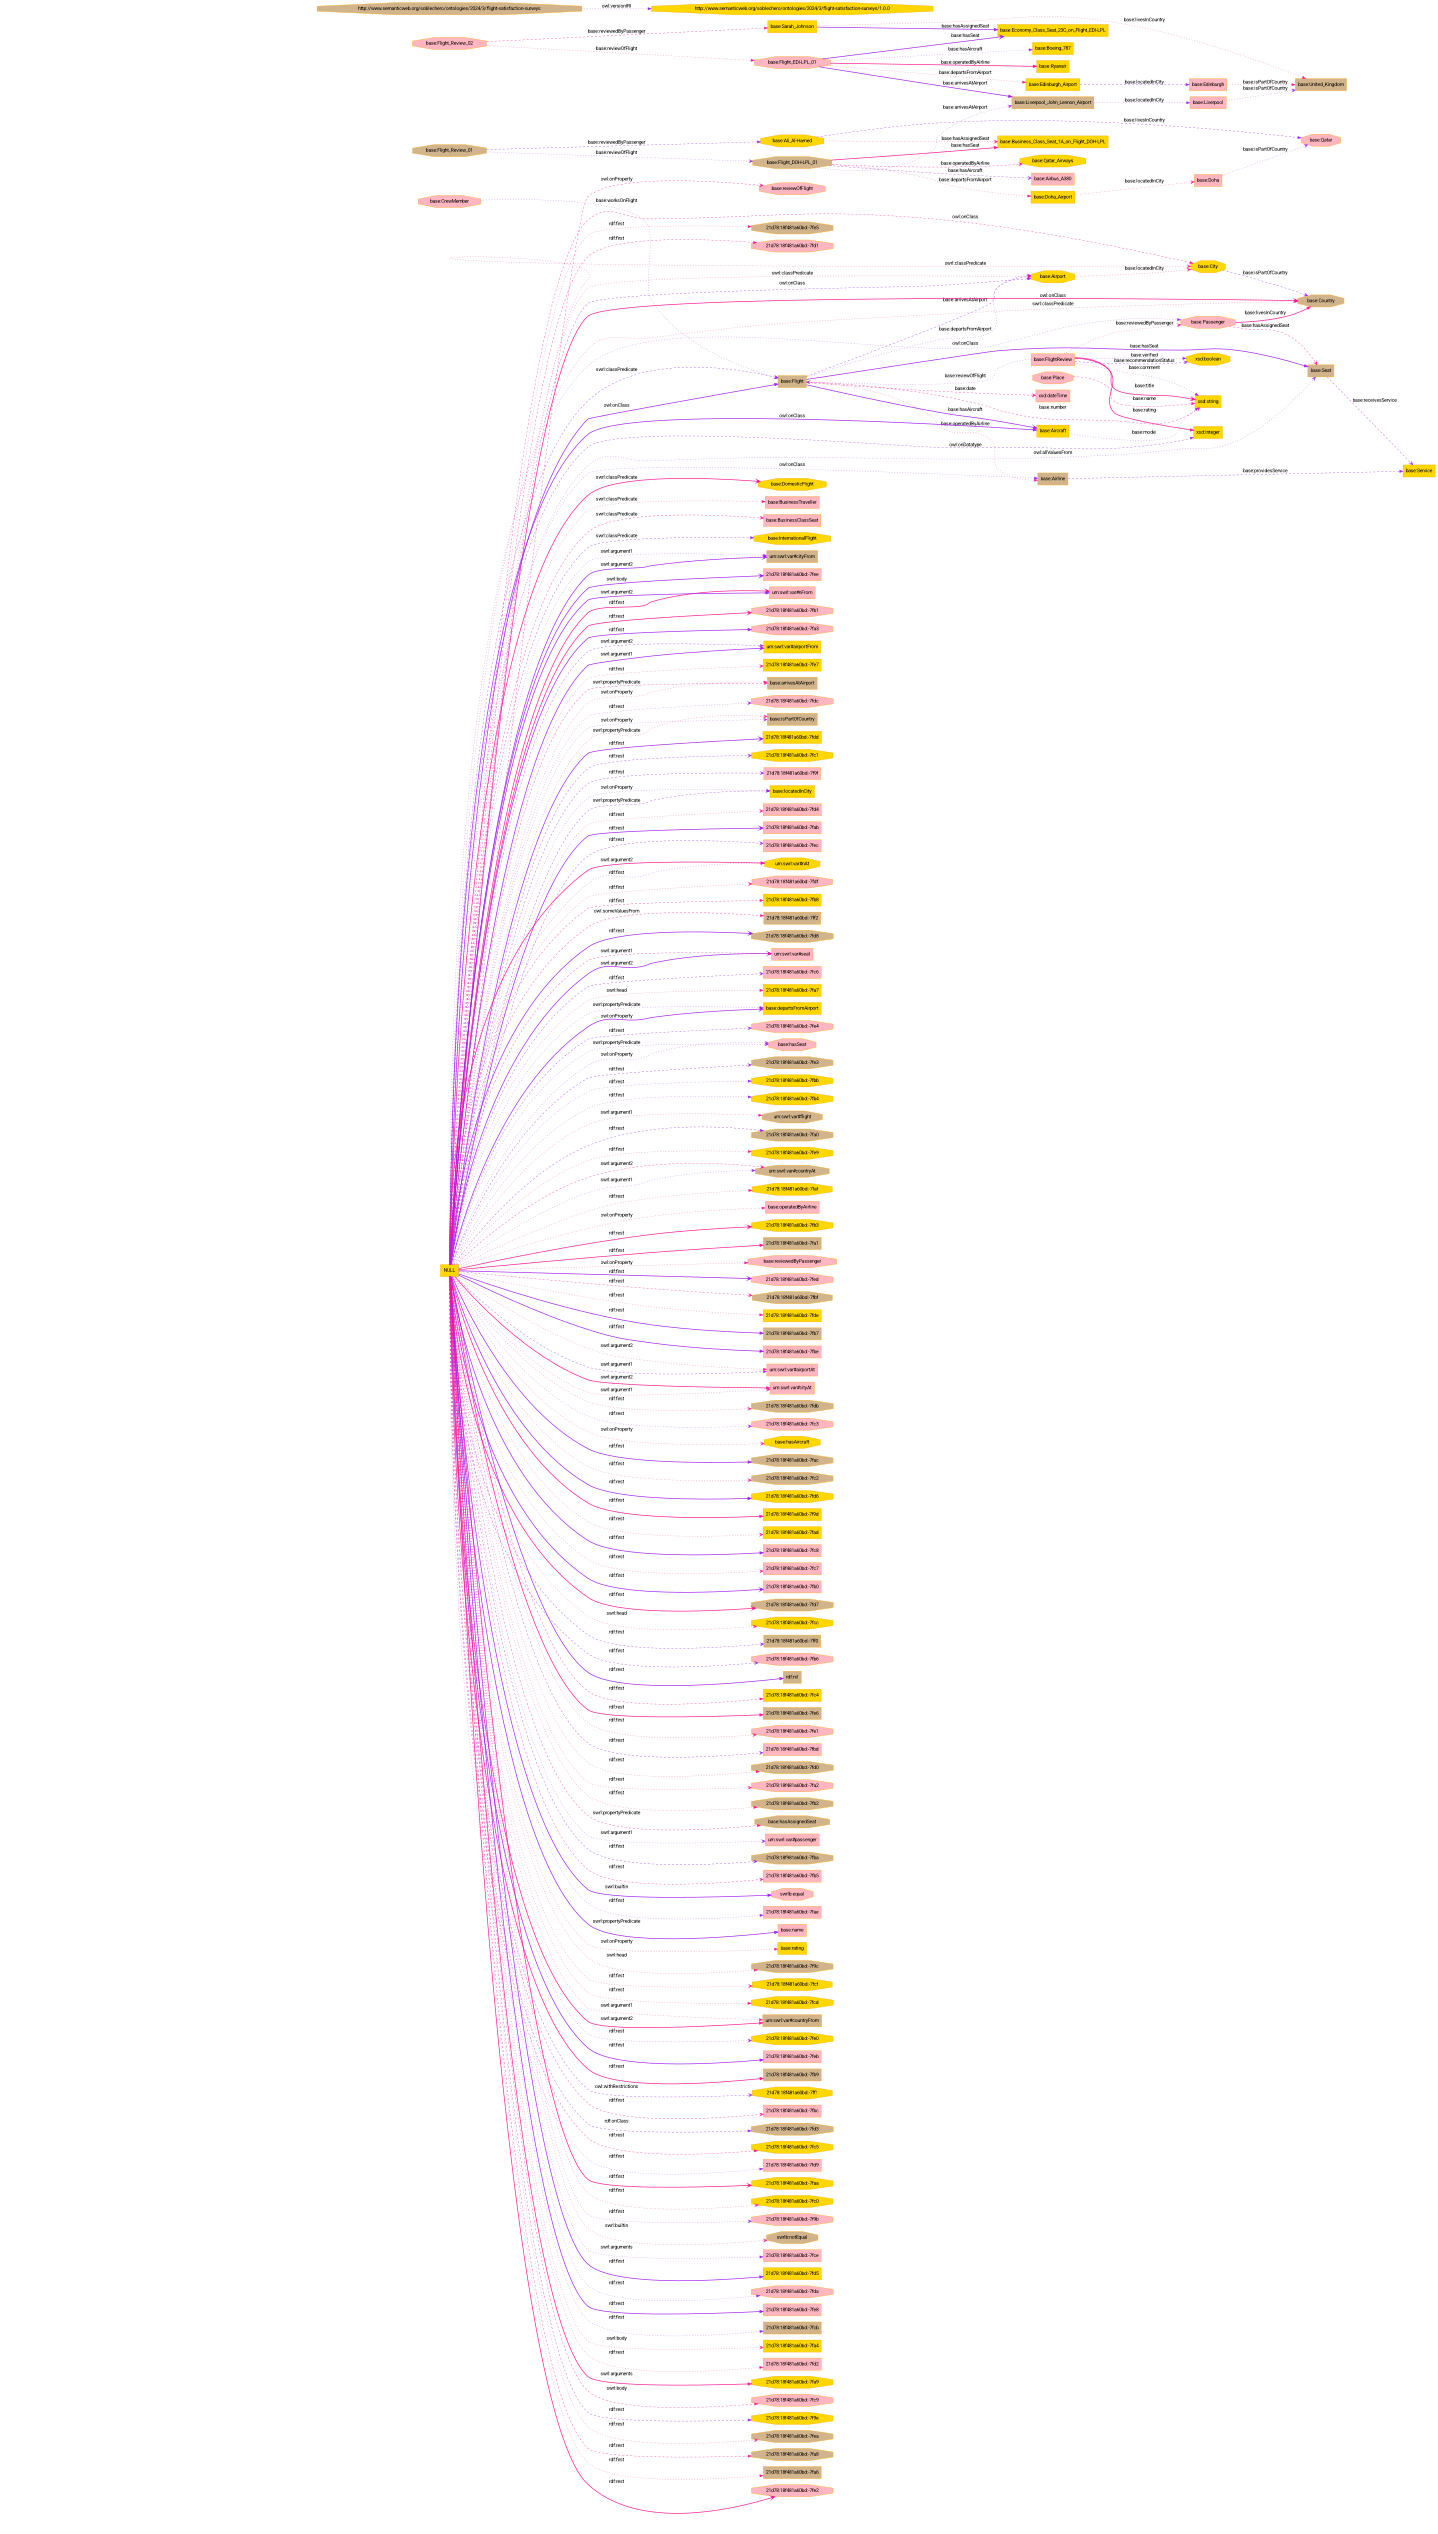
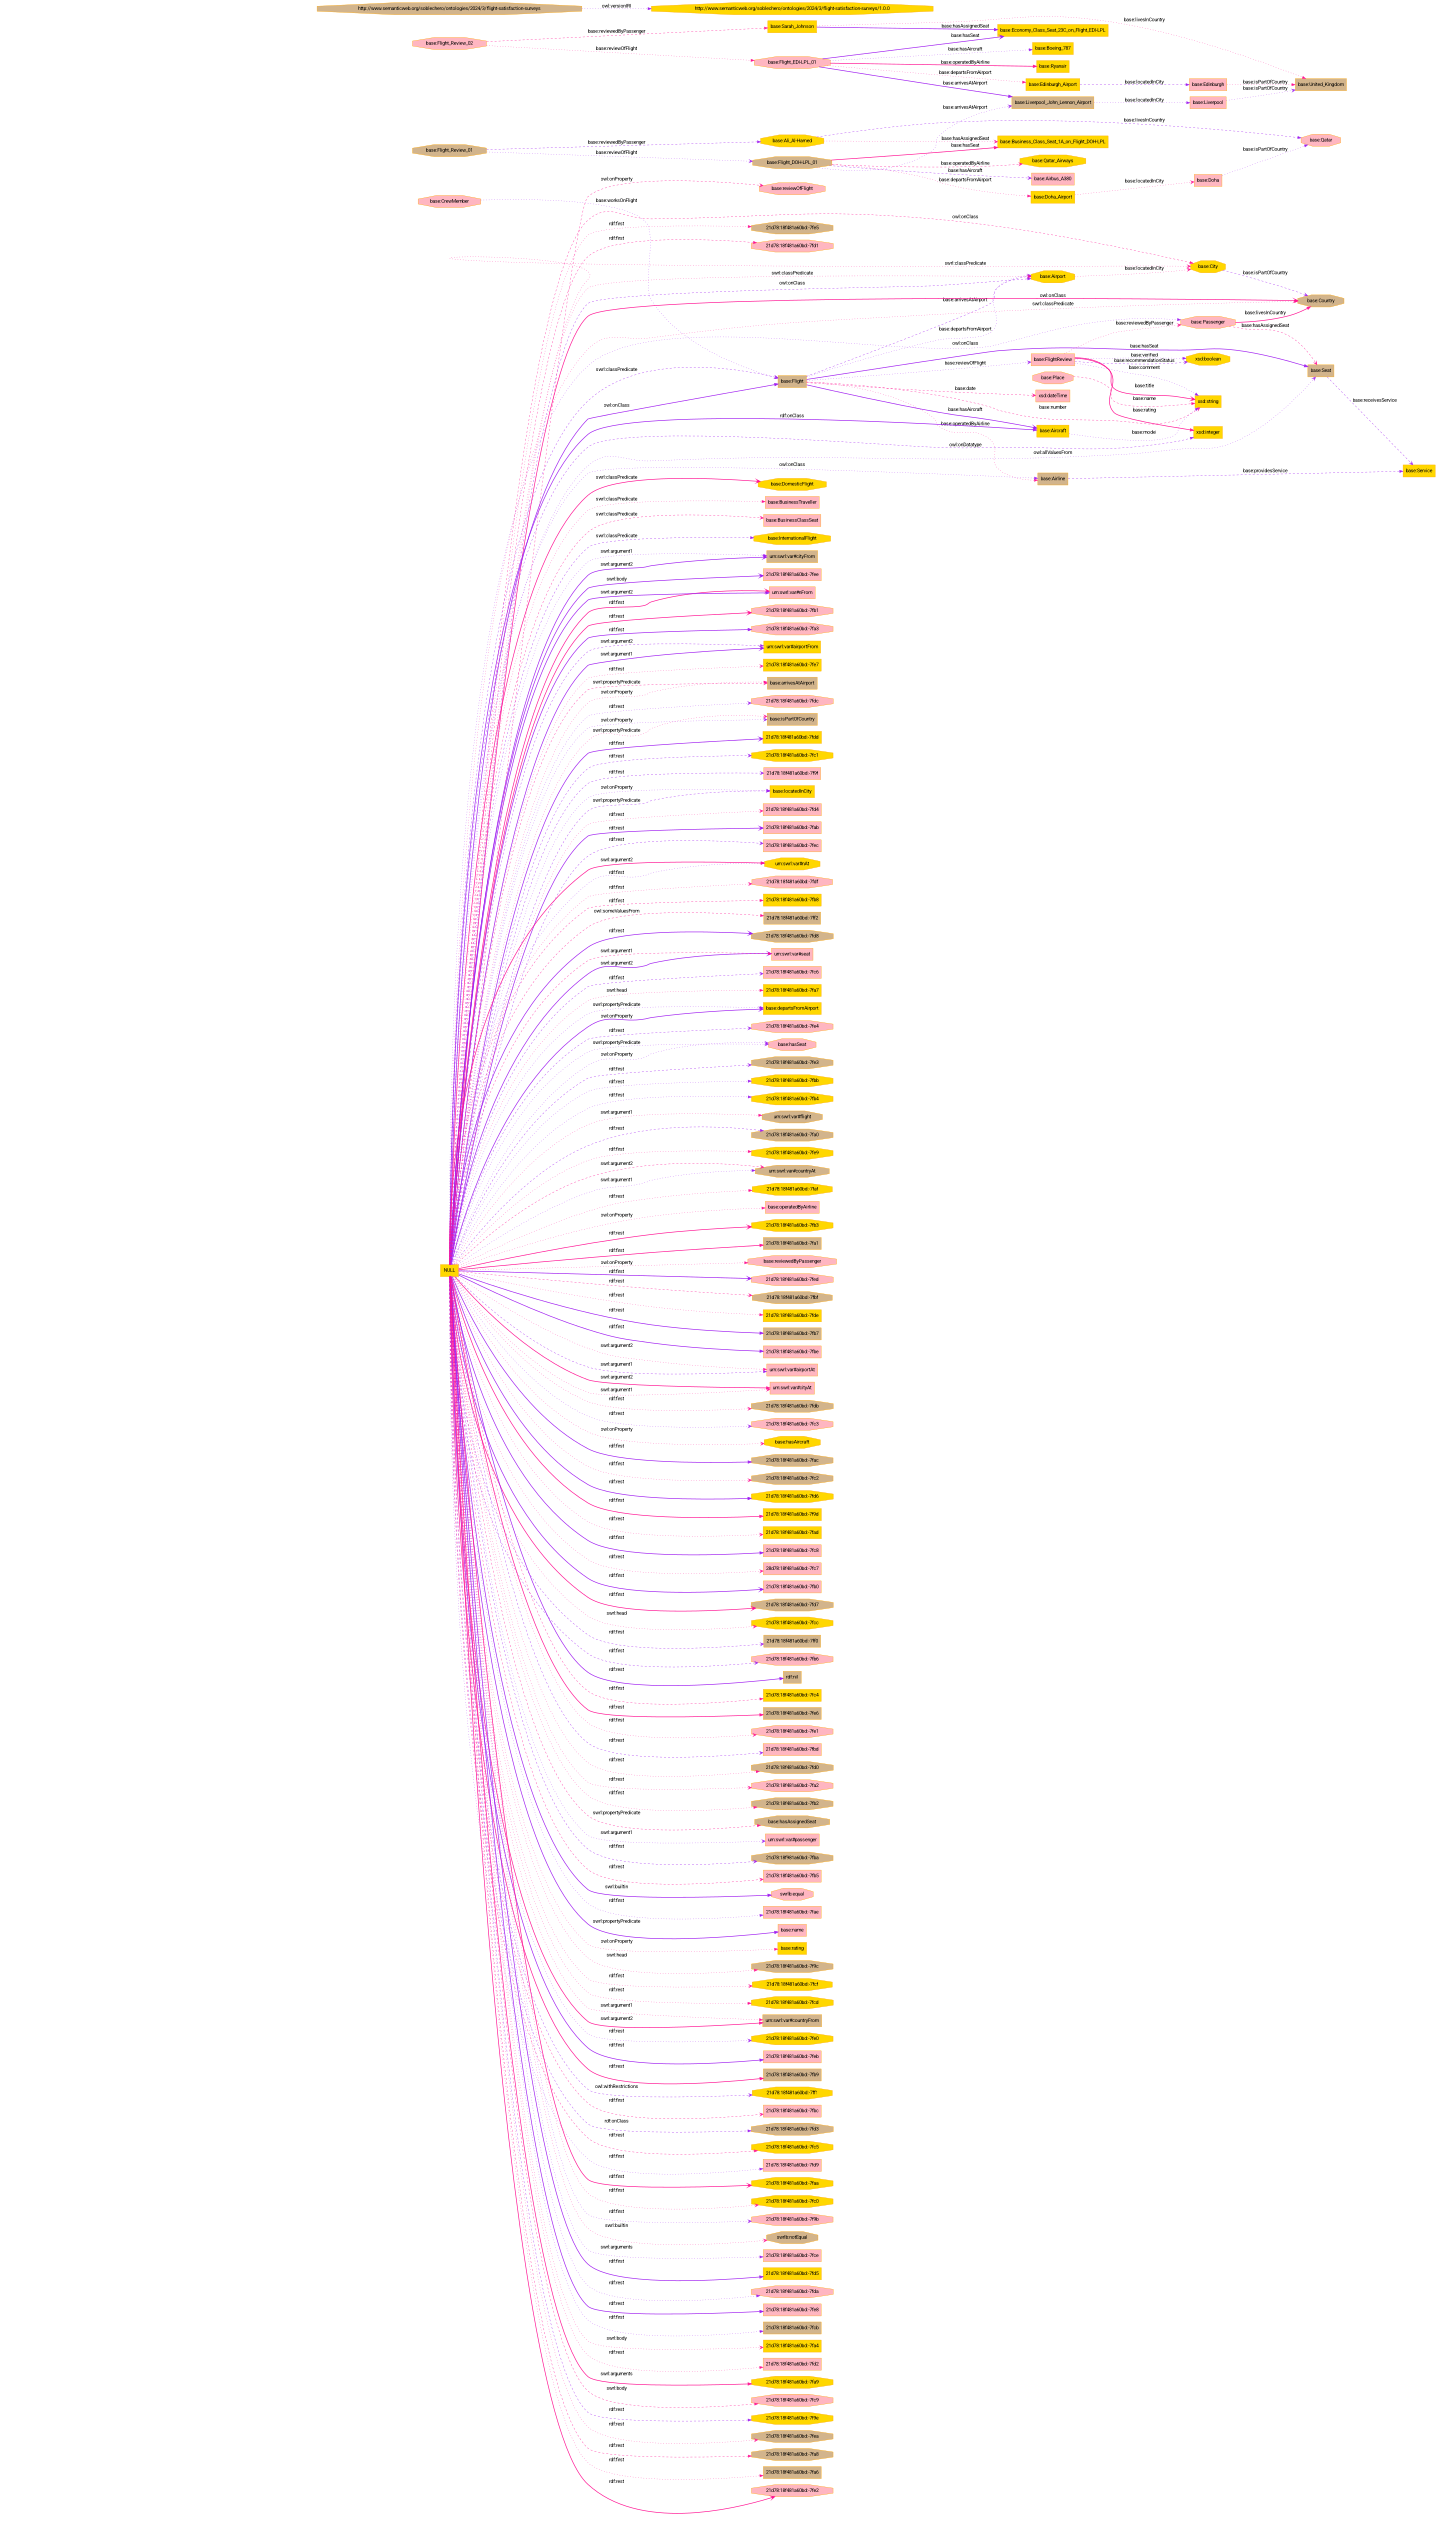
edge "base:Doha" -> "base:Qatar": arrowhead vee -> normal
edge "base:FlightReview" -> "base:Flight": reversed
edge "NULL" -> "base:Aircraft": label "owl:onClass" -> "rdf:onClass"
node "21d78:18f481a60bd:-7fc7": label "21d78:18f481a60bd:-7fc7" -> "28d78:18f481a60bd:-7fc7"
